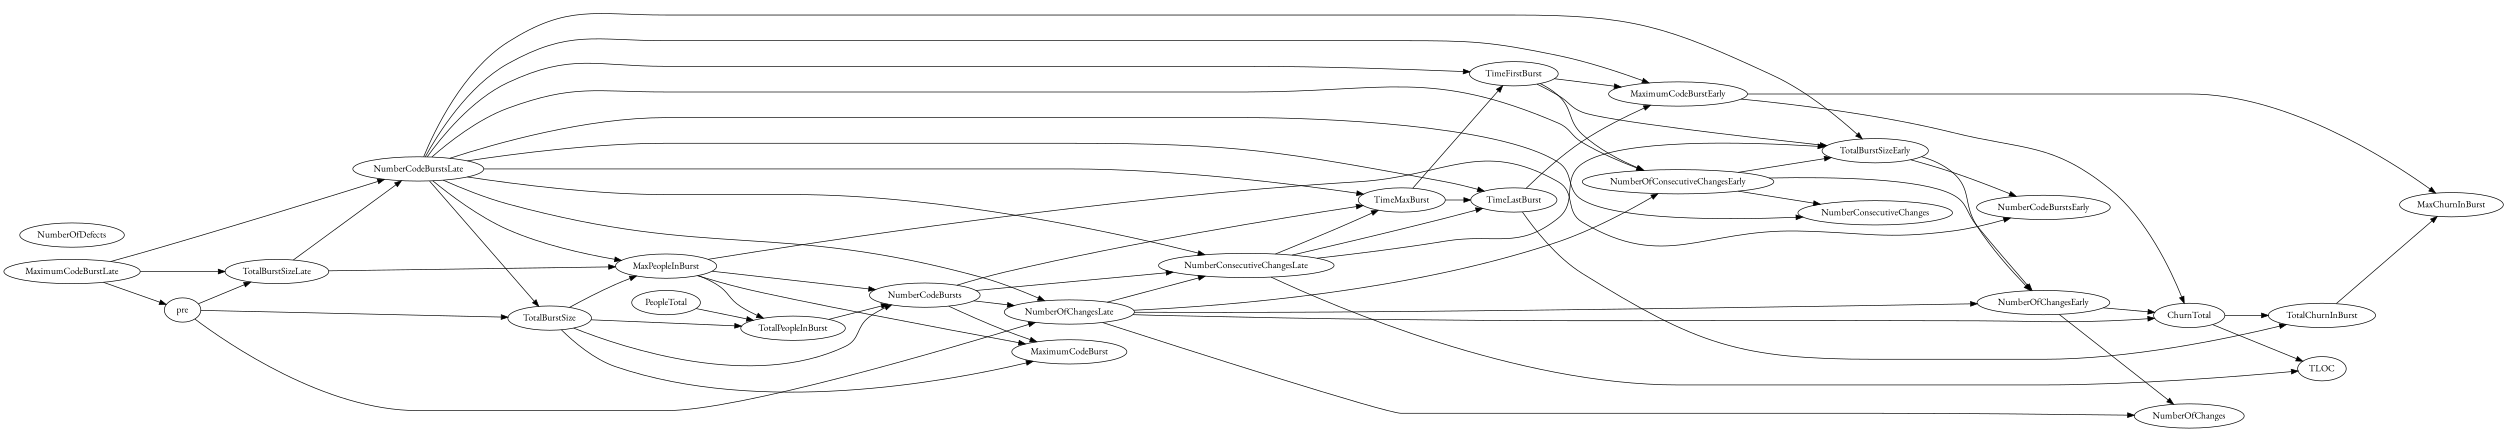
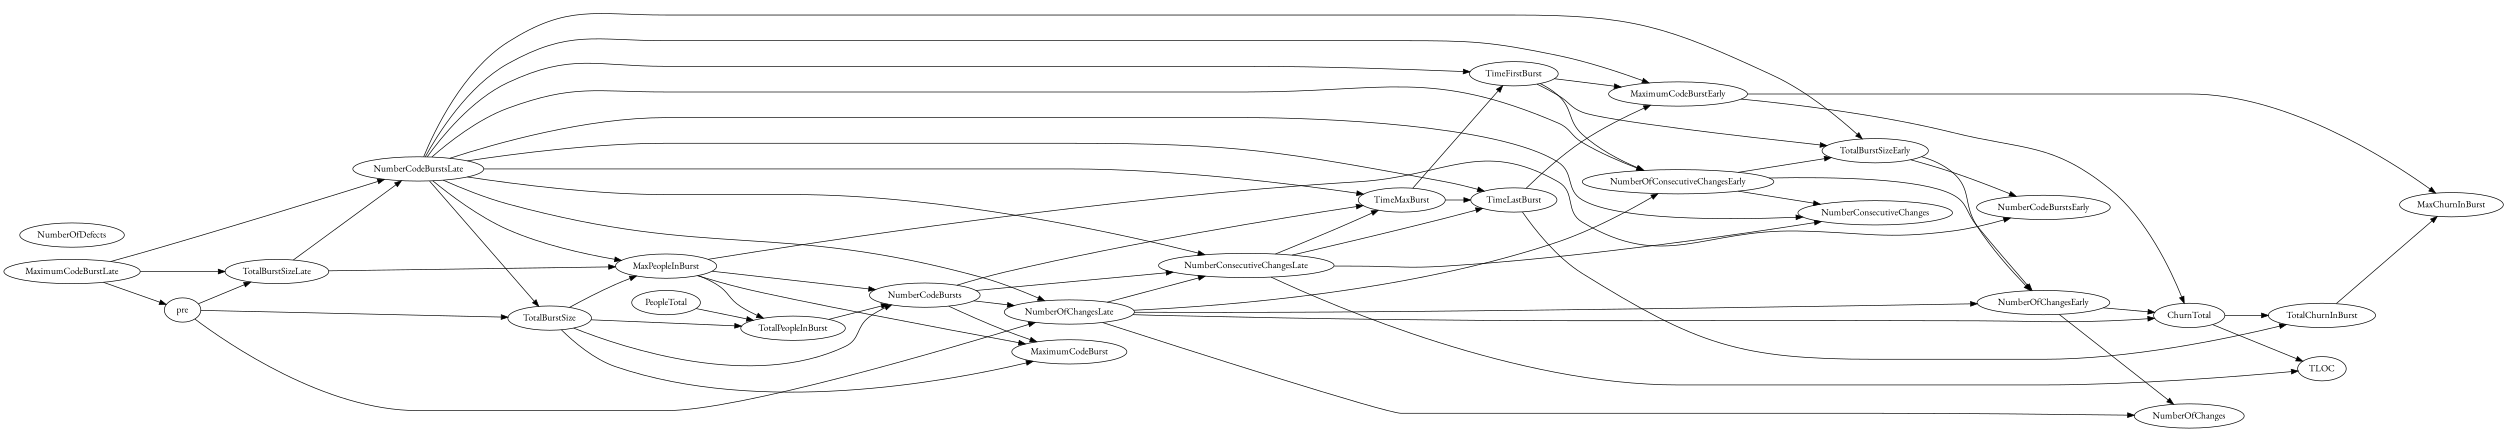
edge "NumberConsecutiveChangesLate" -> "TotalBurstSizeEarly": now "NumberConsecutiveChangesLate" -> "NumberConsecutiveChanges"
